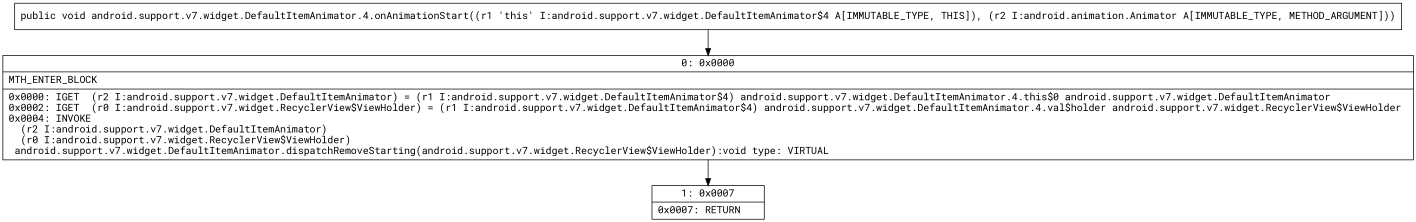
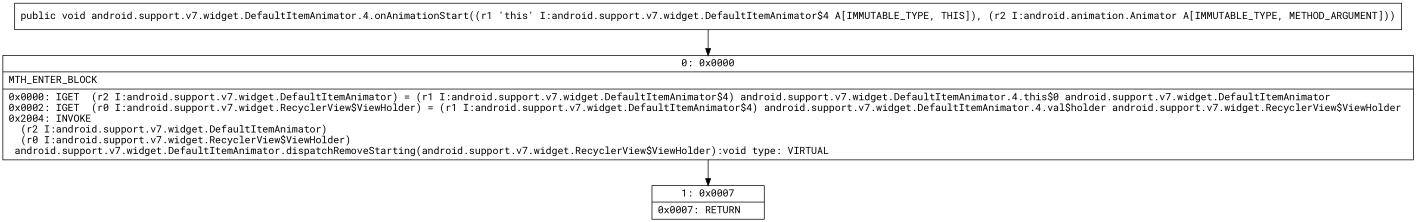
node "0: 0x0000": text "0x0004: INVOKE" -> "0x2004: INVOKE"
